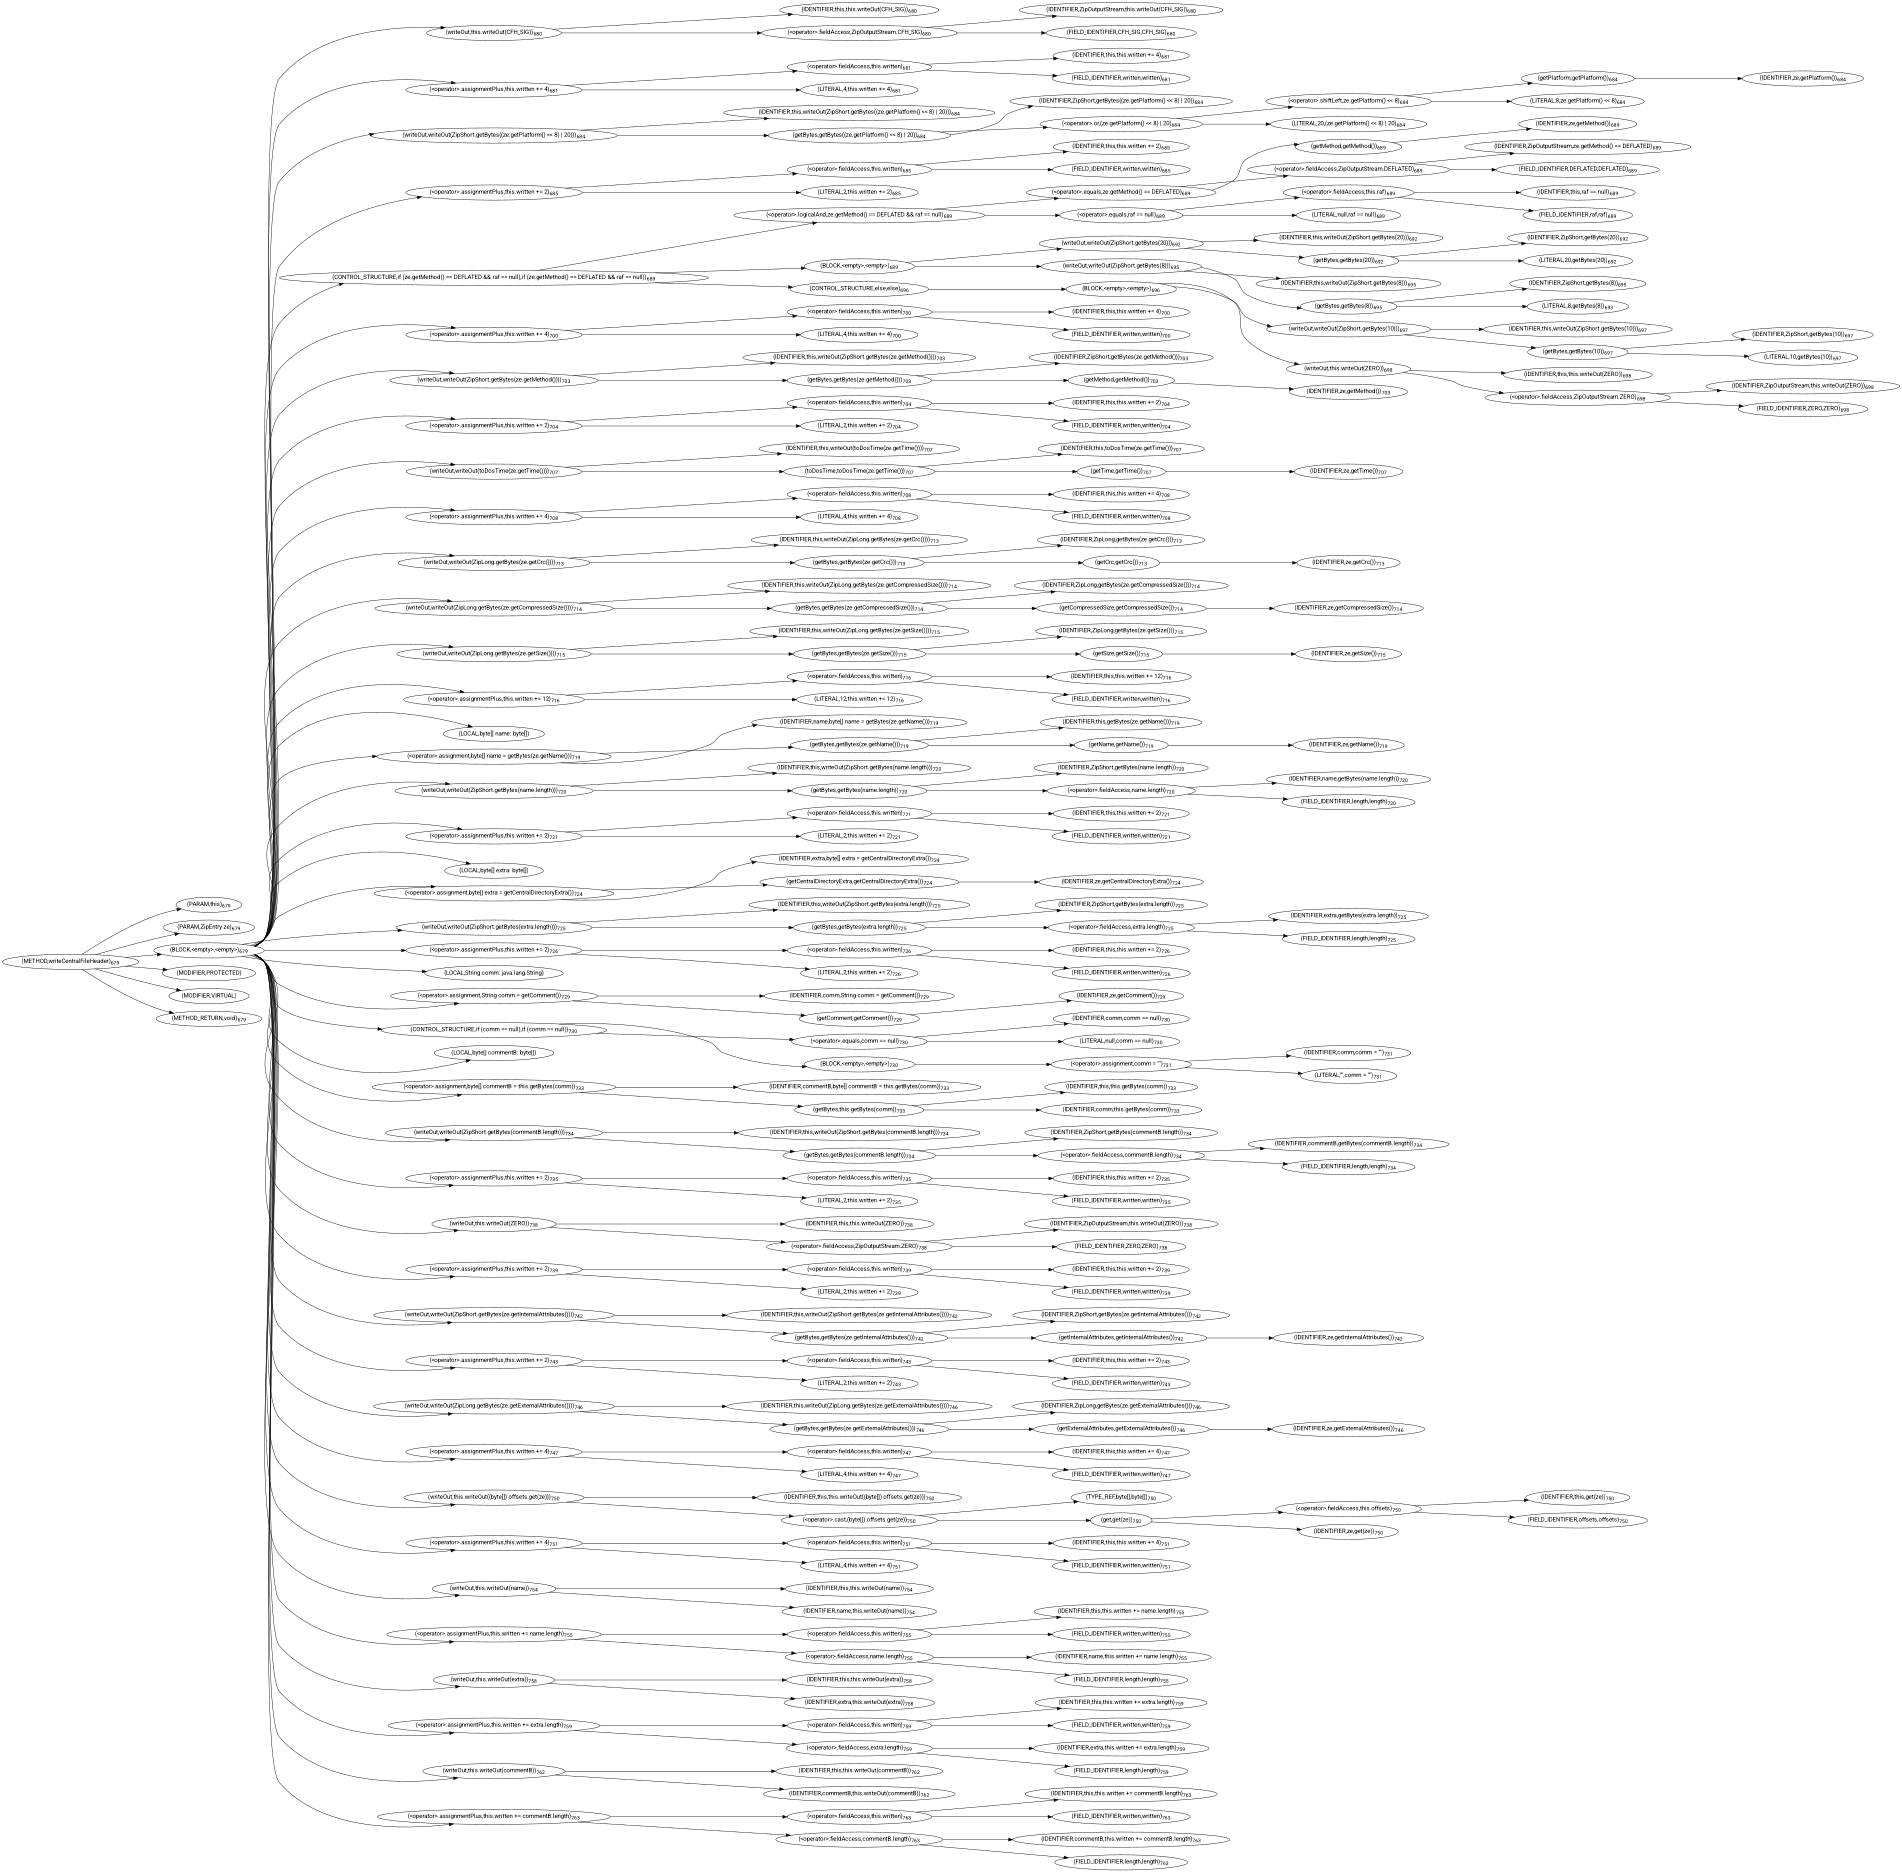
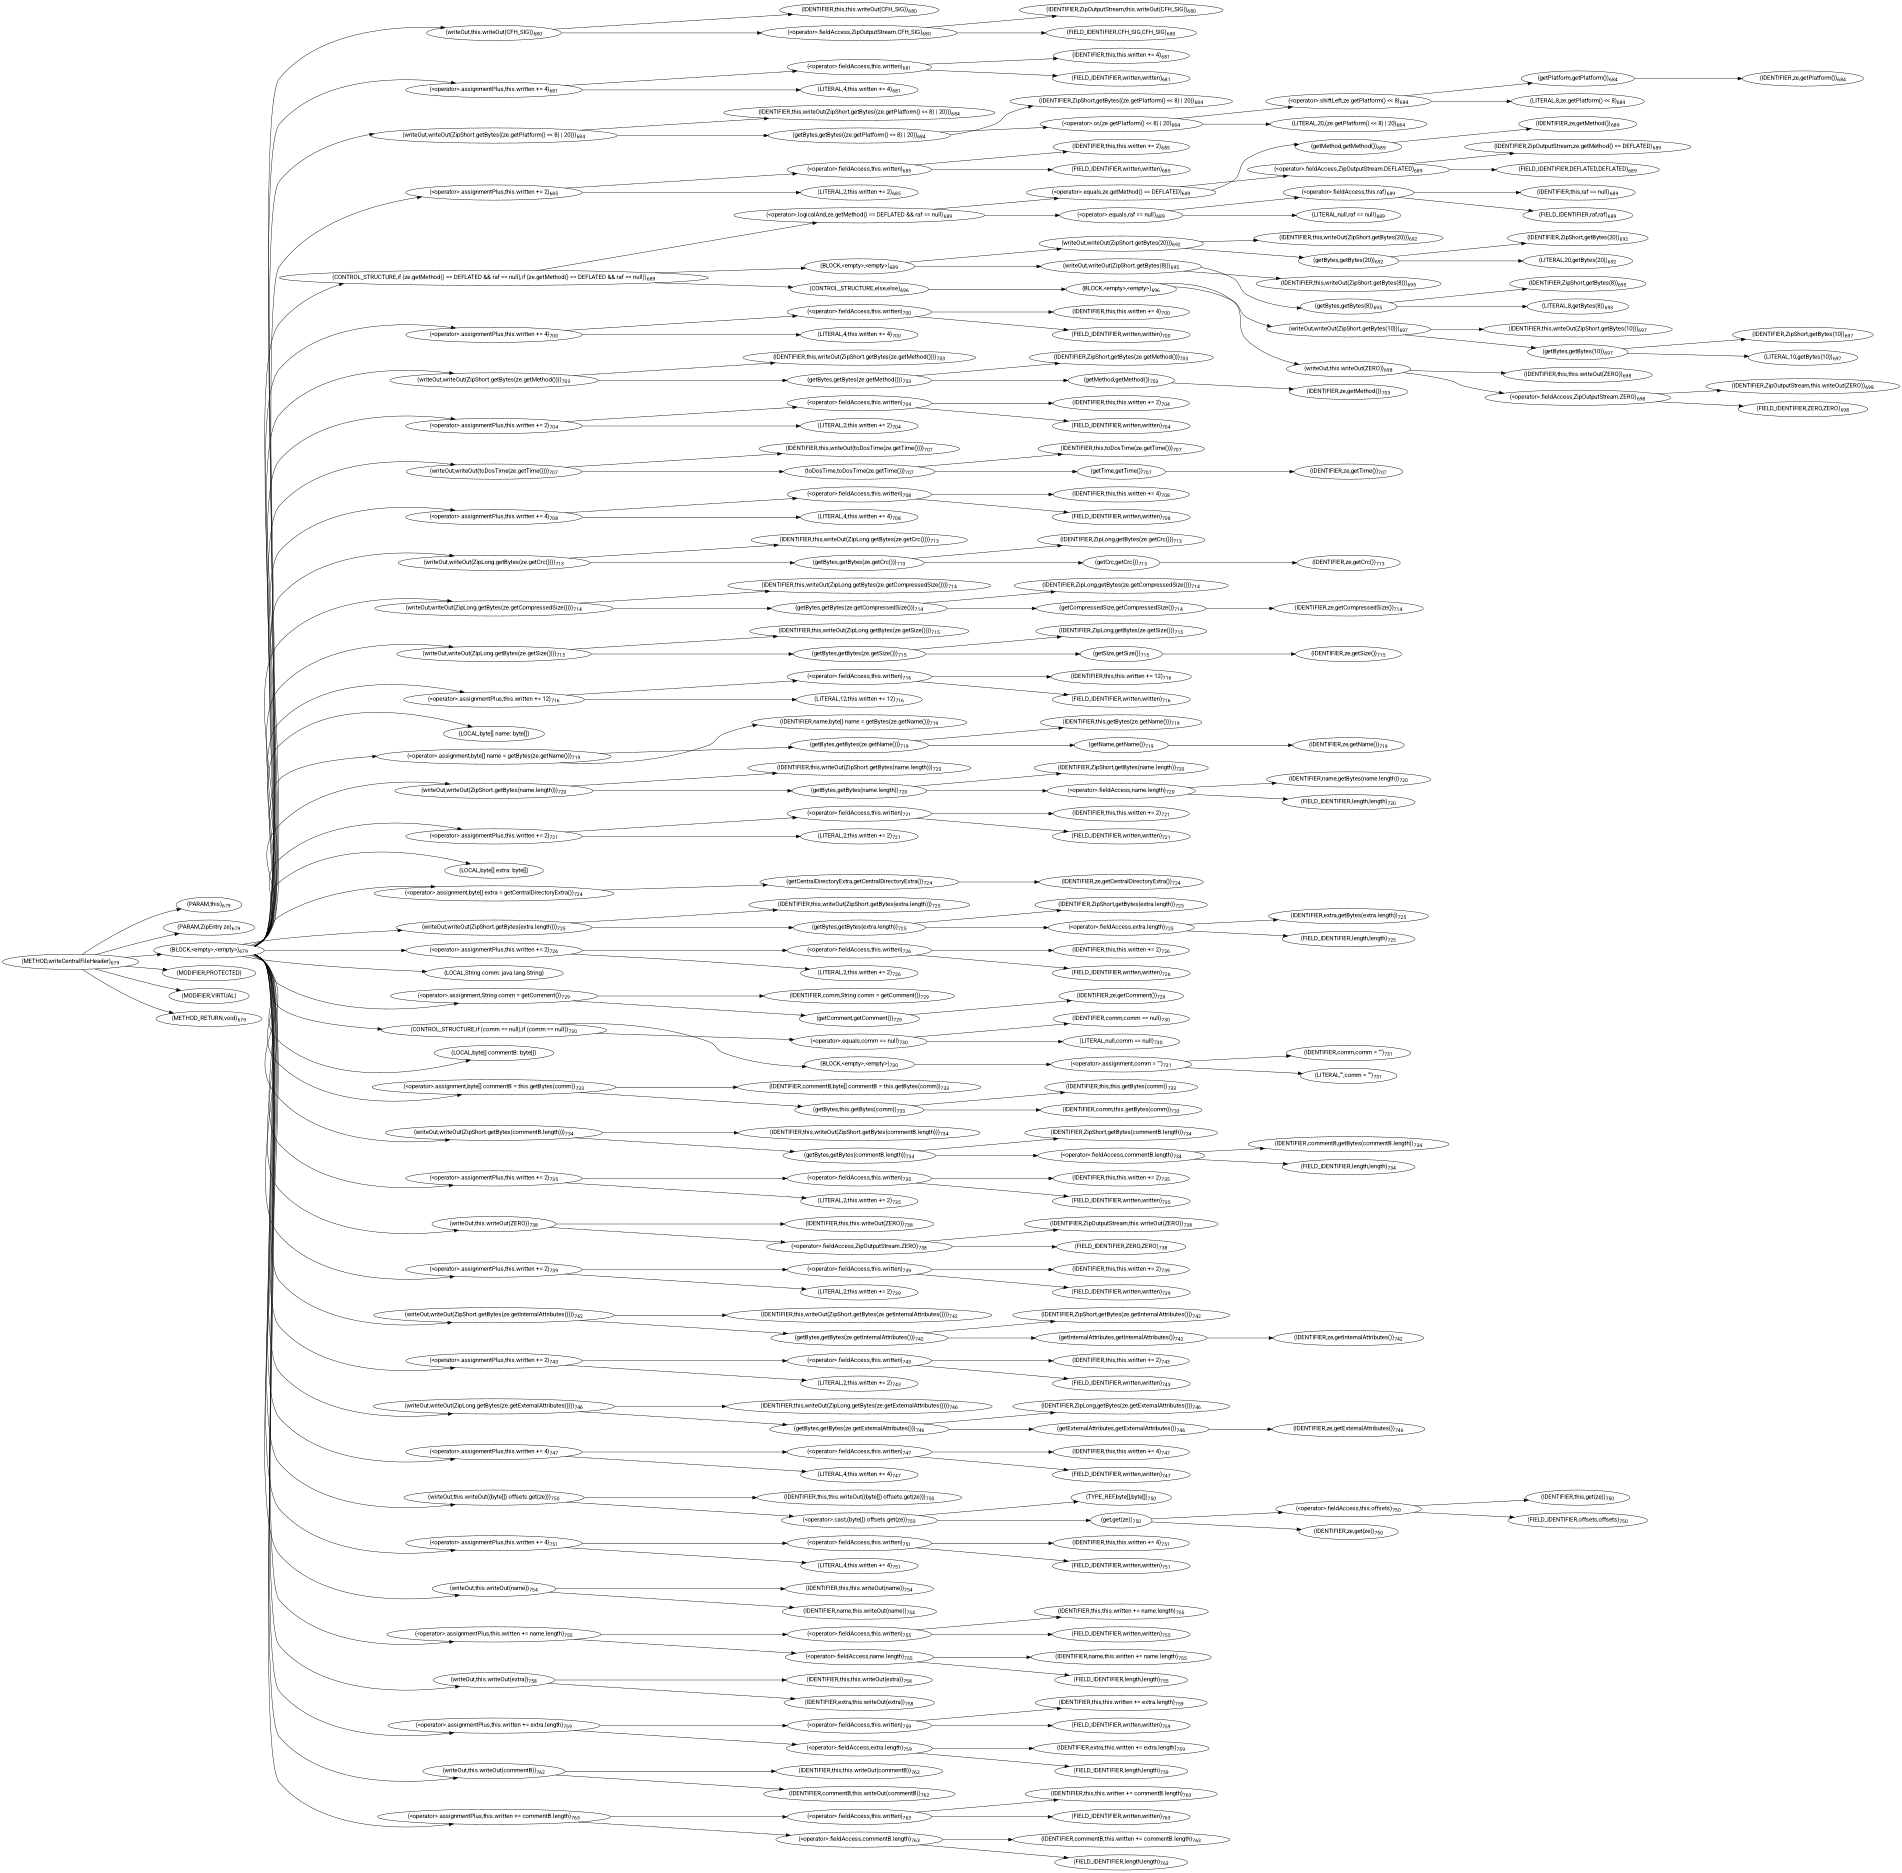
node "(IDENTIFIER,extra,byte[] extra = getCentralDirectoryExtra())": removed
